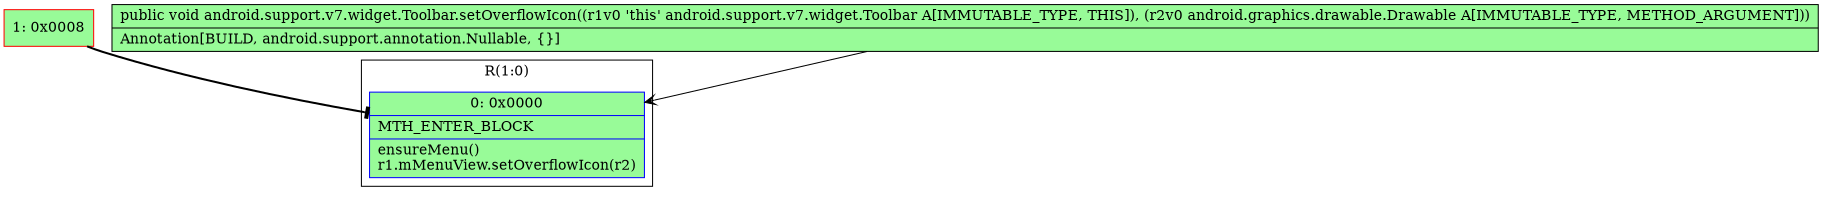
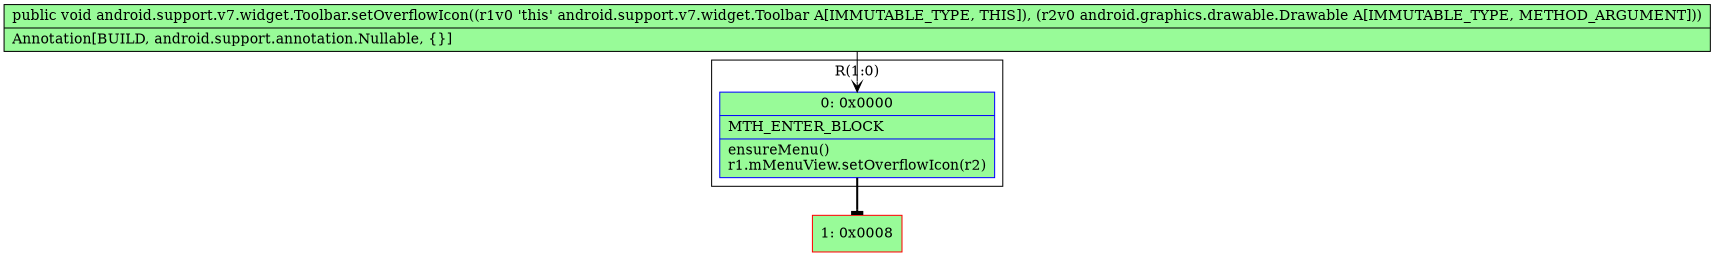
edge "1: 0x0008" -> "0: 0x0000": reversed
